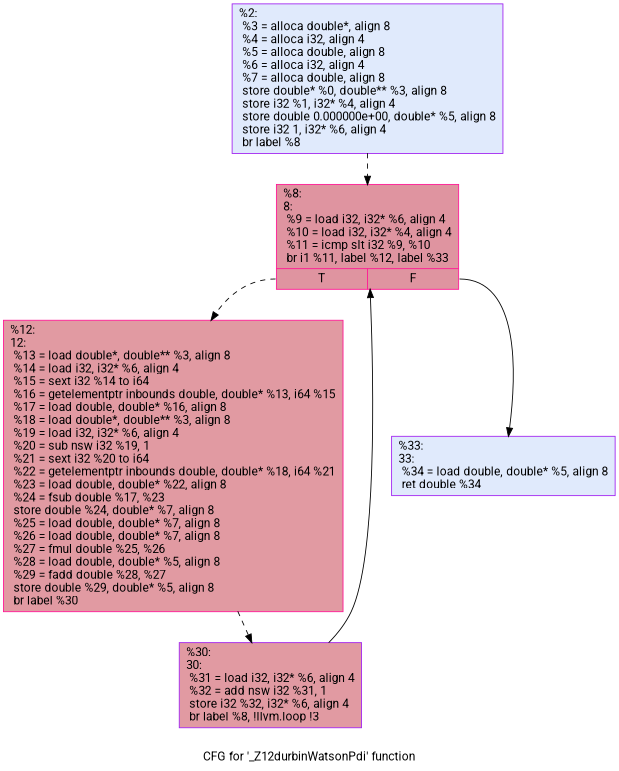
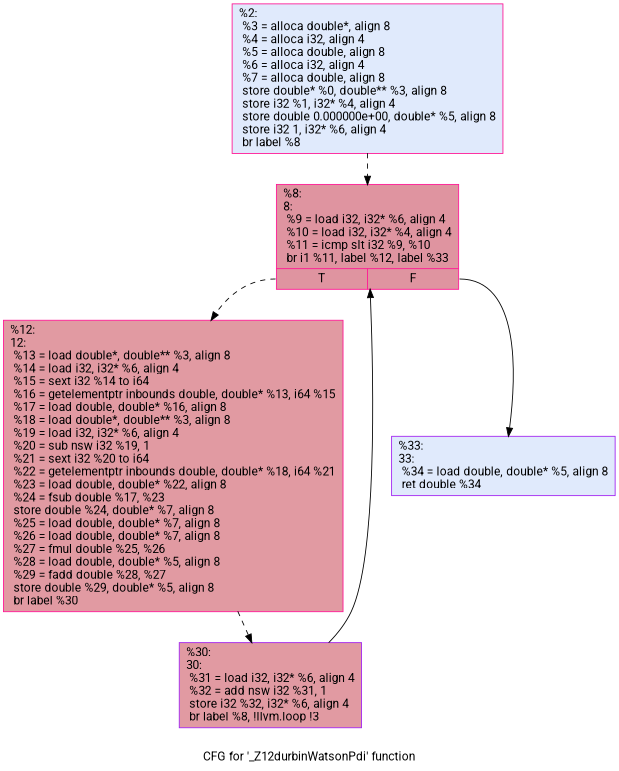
node "%2:": color purple -> deeppink
